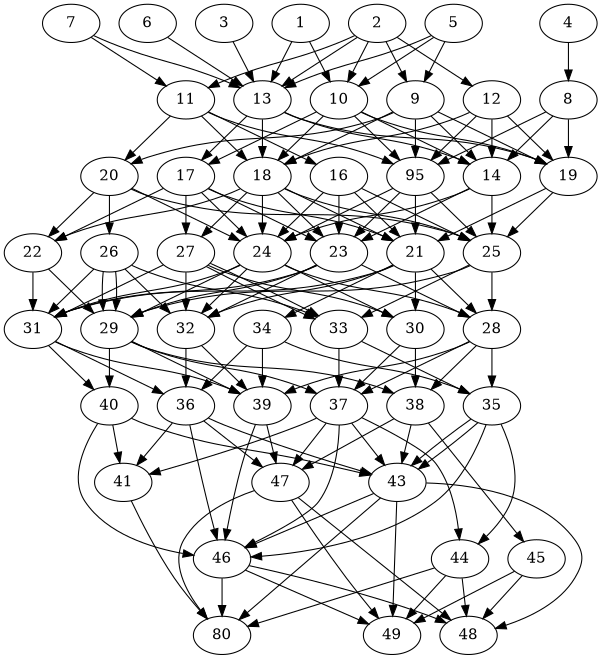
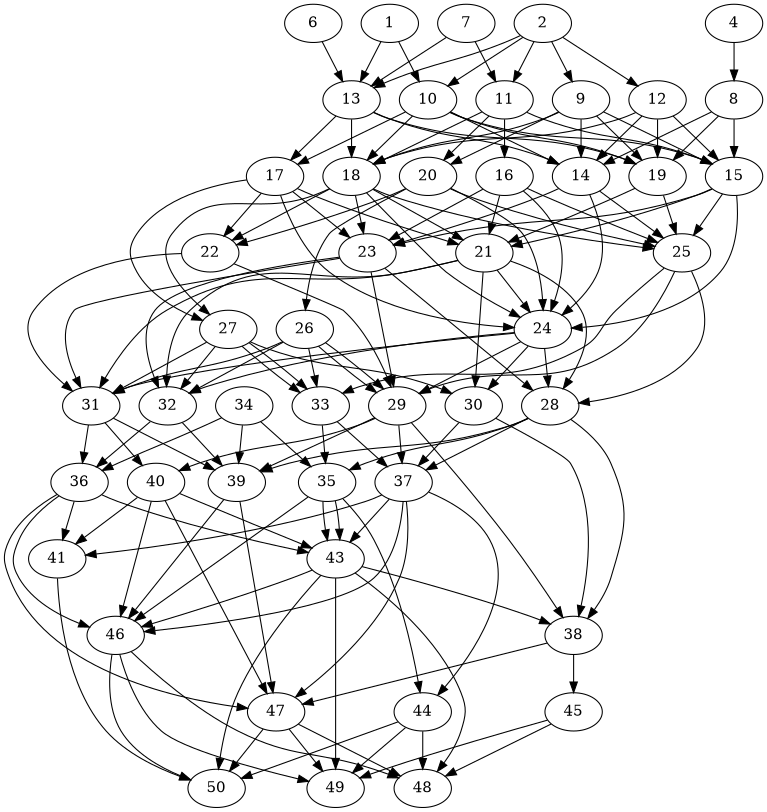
node "3": removed
node "5": removed
node "95": label "95" -> "15"
edge "21" -> "34": now "21" -> "24"
edge "38" -> "43": reversed
edge "40" -> "47": added
node "80": label "80" -> "50"
